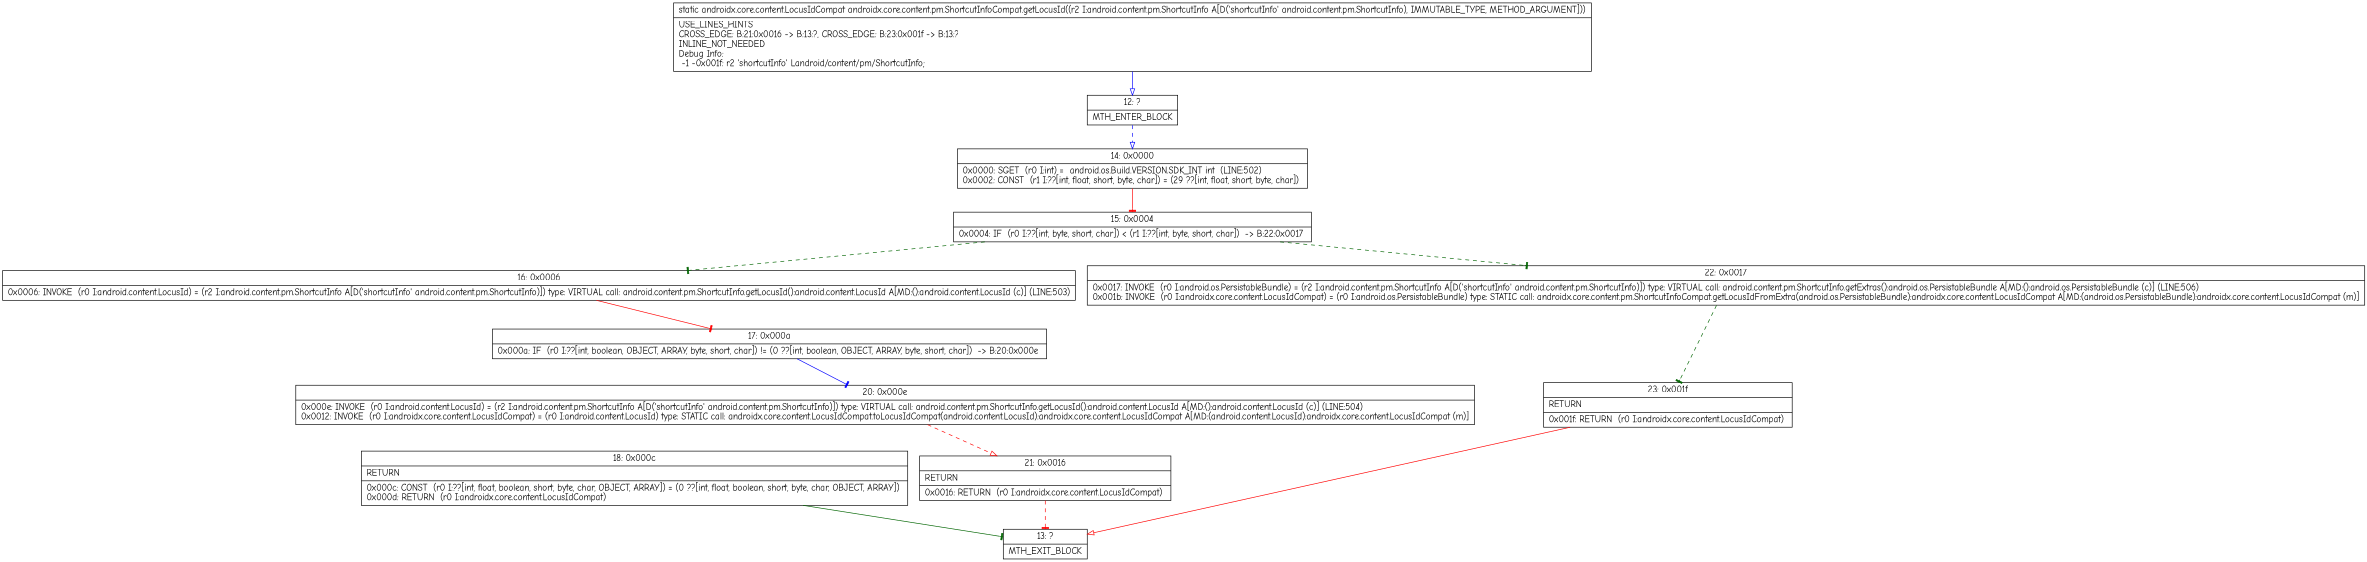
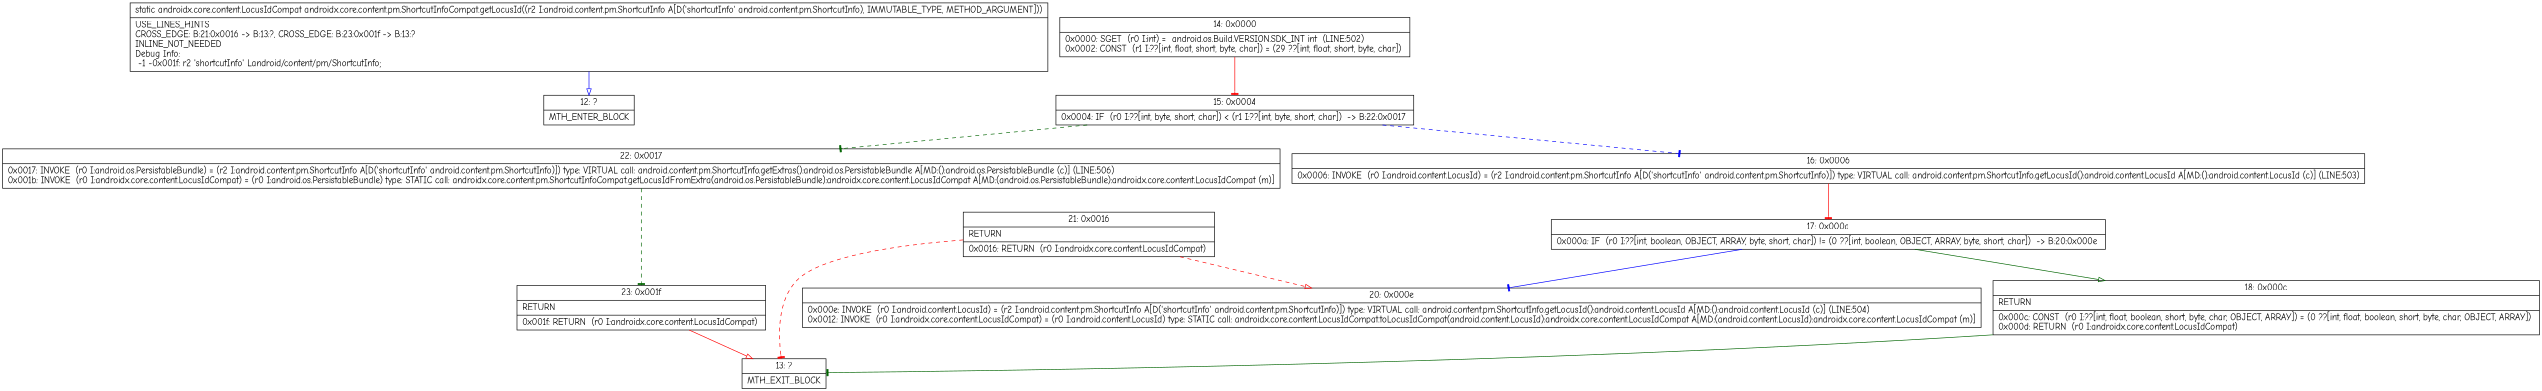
edge "12: ?" -> "14: 0x0000": removed
edge "15: 0x0004" -> "16: 0x0006": color darkgreen -> blue
edge "17: 0x000a" -> "18: 0x000c": added
edge "20: 0x000e" -> "21: 0x0016": reversed
